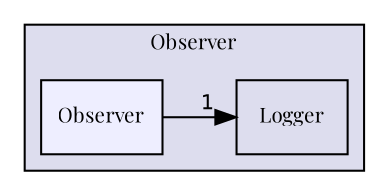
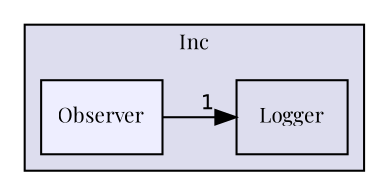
cluster "Observer": label "Observer" -> "Inc"
